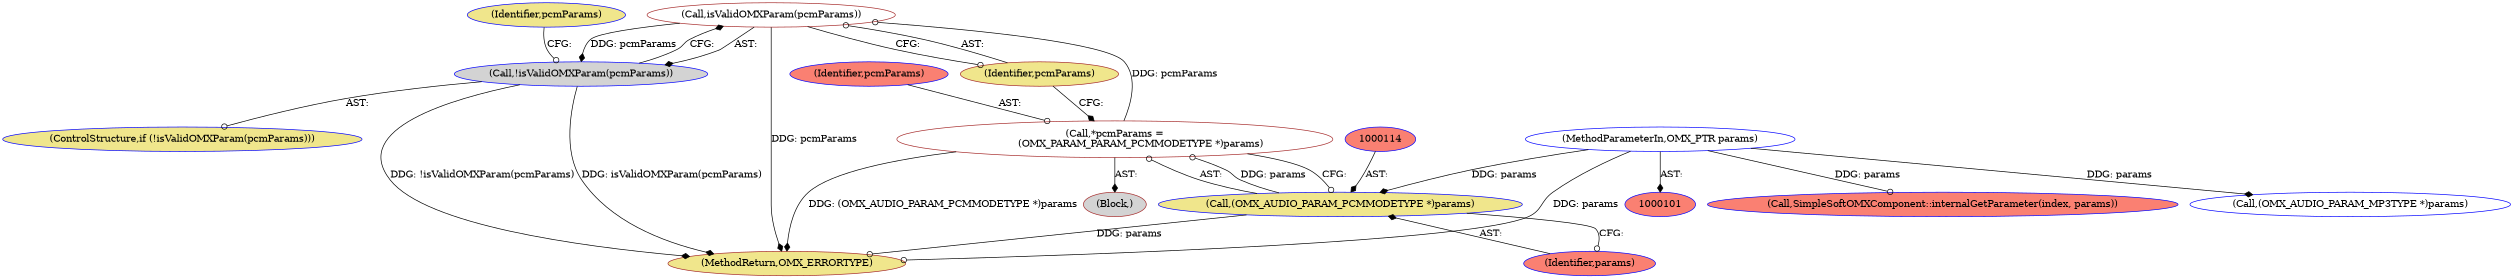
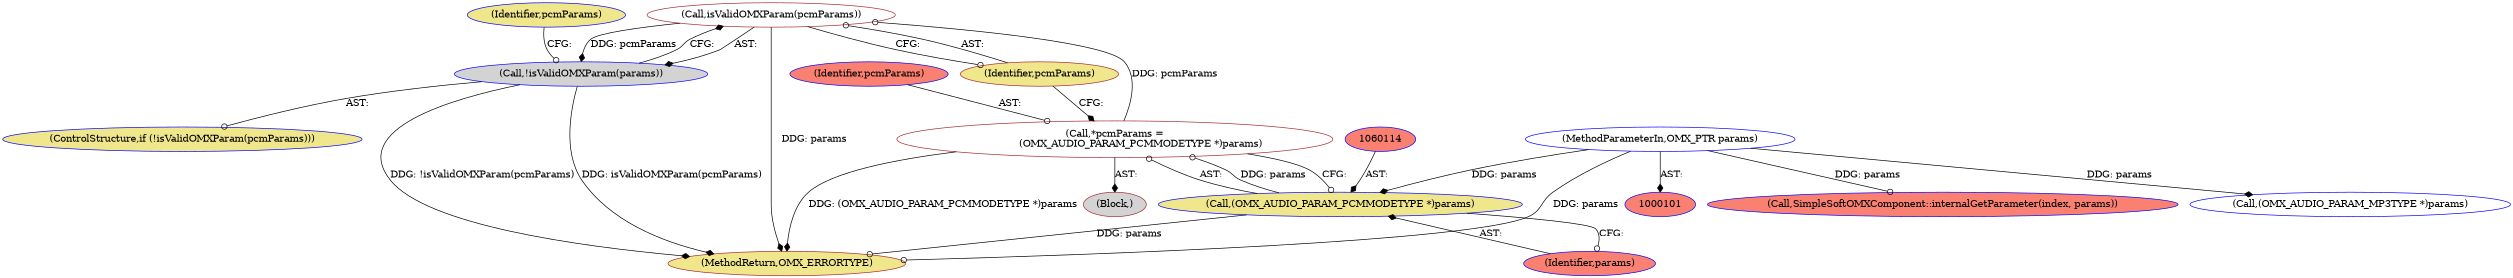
node "(Call,!isValidOMXParam(pcmParams))": label "(Call,!isValidOMXParam(pcmParams))" -> "(Call,!isValidOMXParam(params))"
edge "(Call,isValidOMXParam(pcmParams))" -> "(MethodReturn,OMX_ERRORTYPE)": label "DDG: pcmParams" -> "DDG: params"
node "(Call,*pcmParams = (OMX_PARAM_PARAM_PCMMODETYPE *)params)": label "(Call,*pcmParams = (OMX_PARAM_PARAM_PCMMODETYPE *)params)" -> "(Call,*pcmParams = (OMX_AUDIO_PARAM_PCMMODETYPE *)params)"
node "1000114": label "1000114" -> "1060114"
